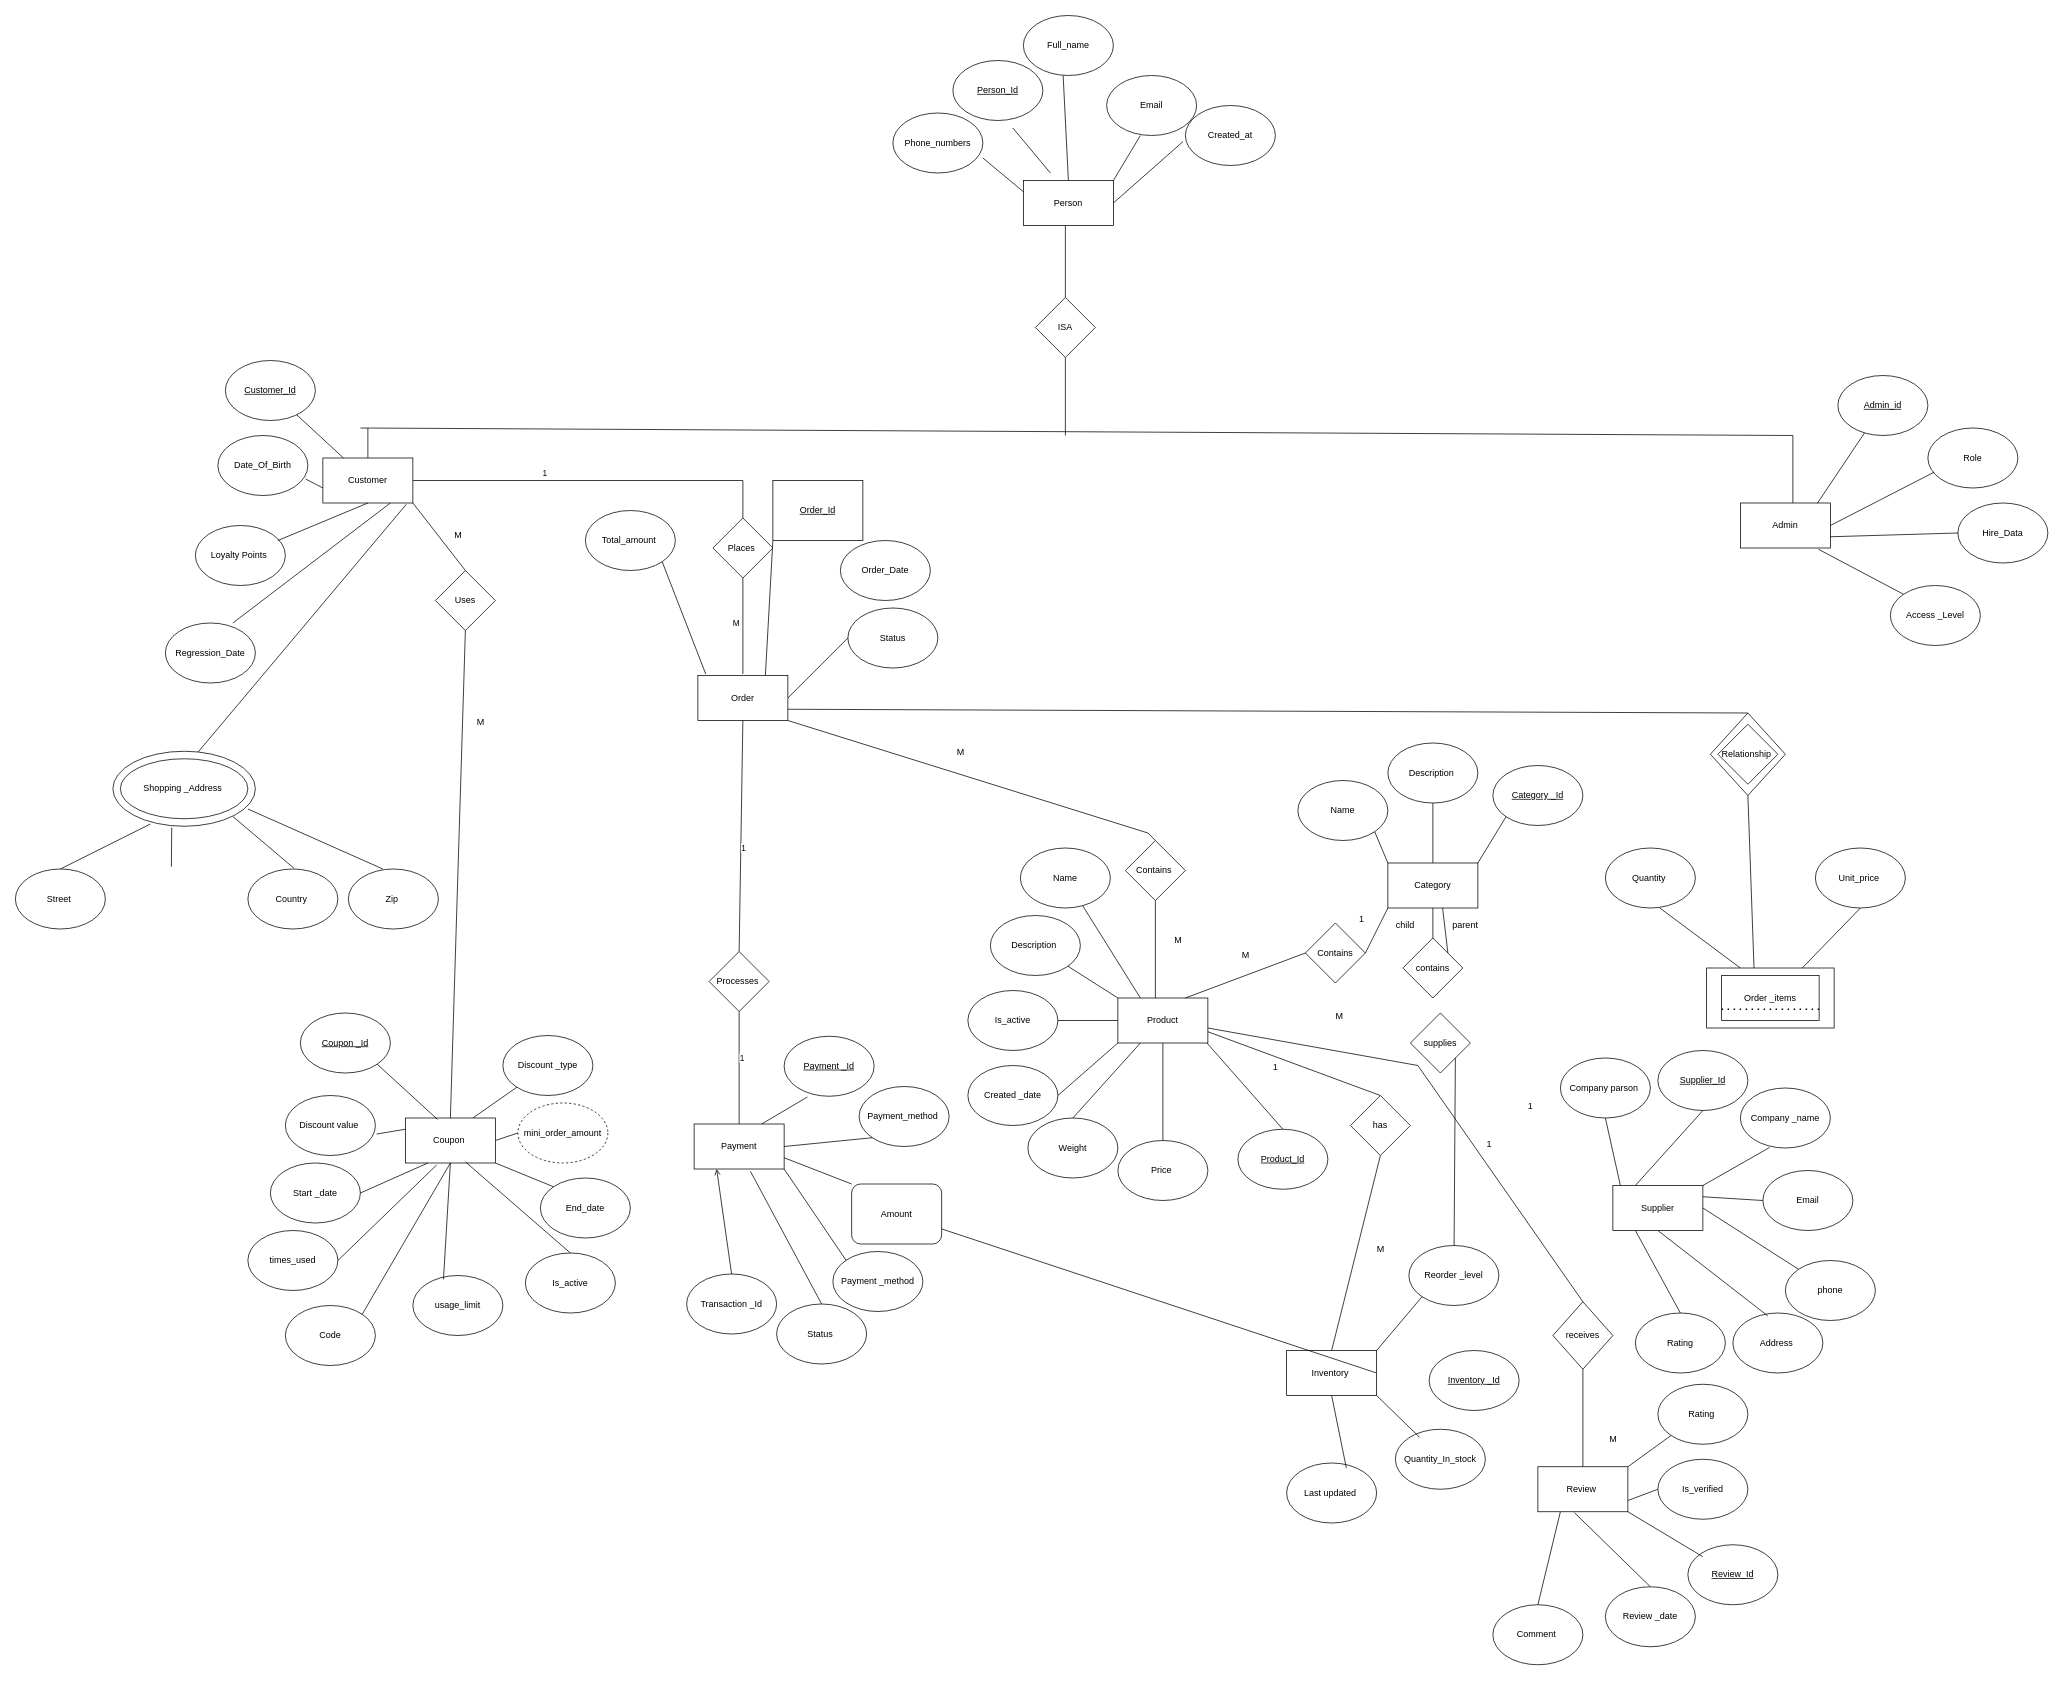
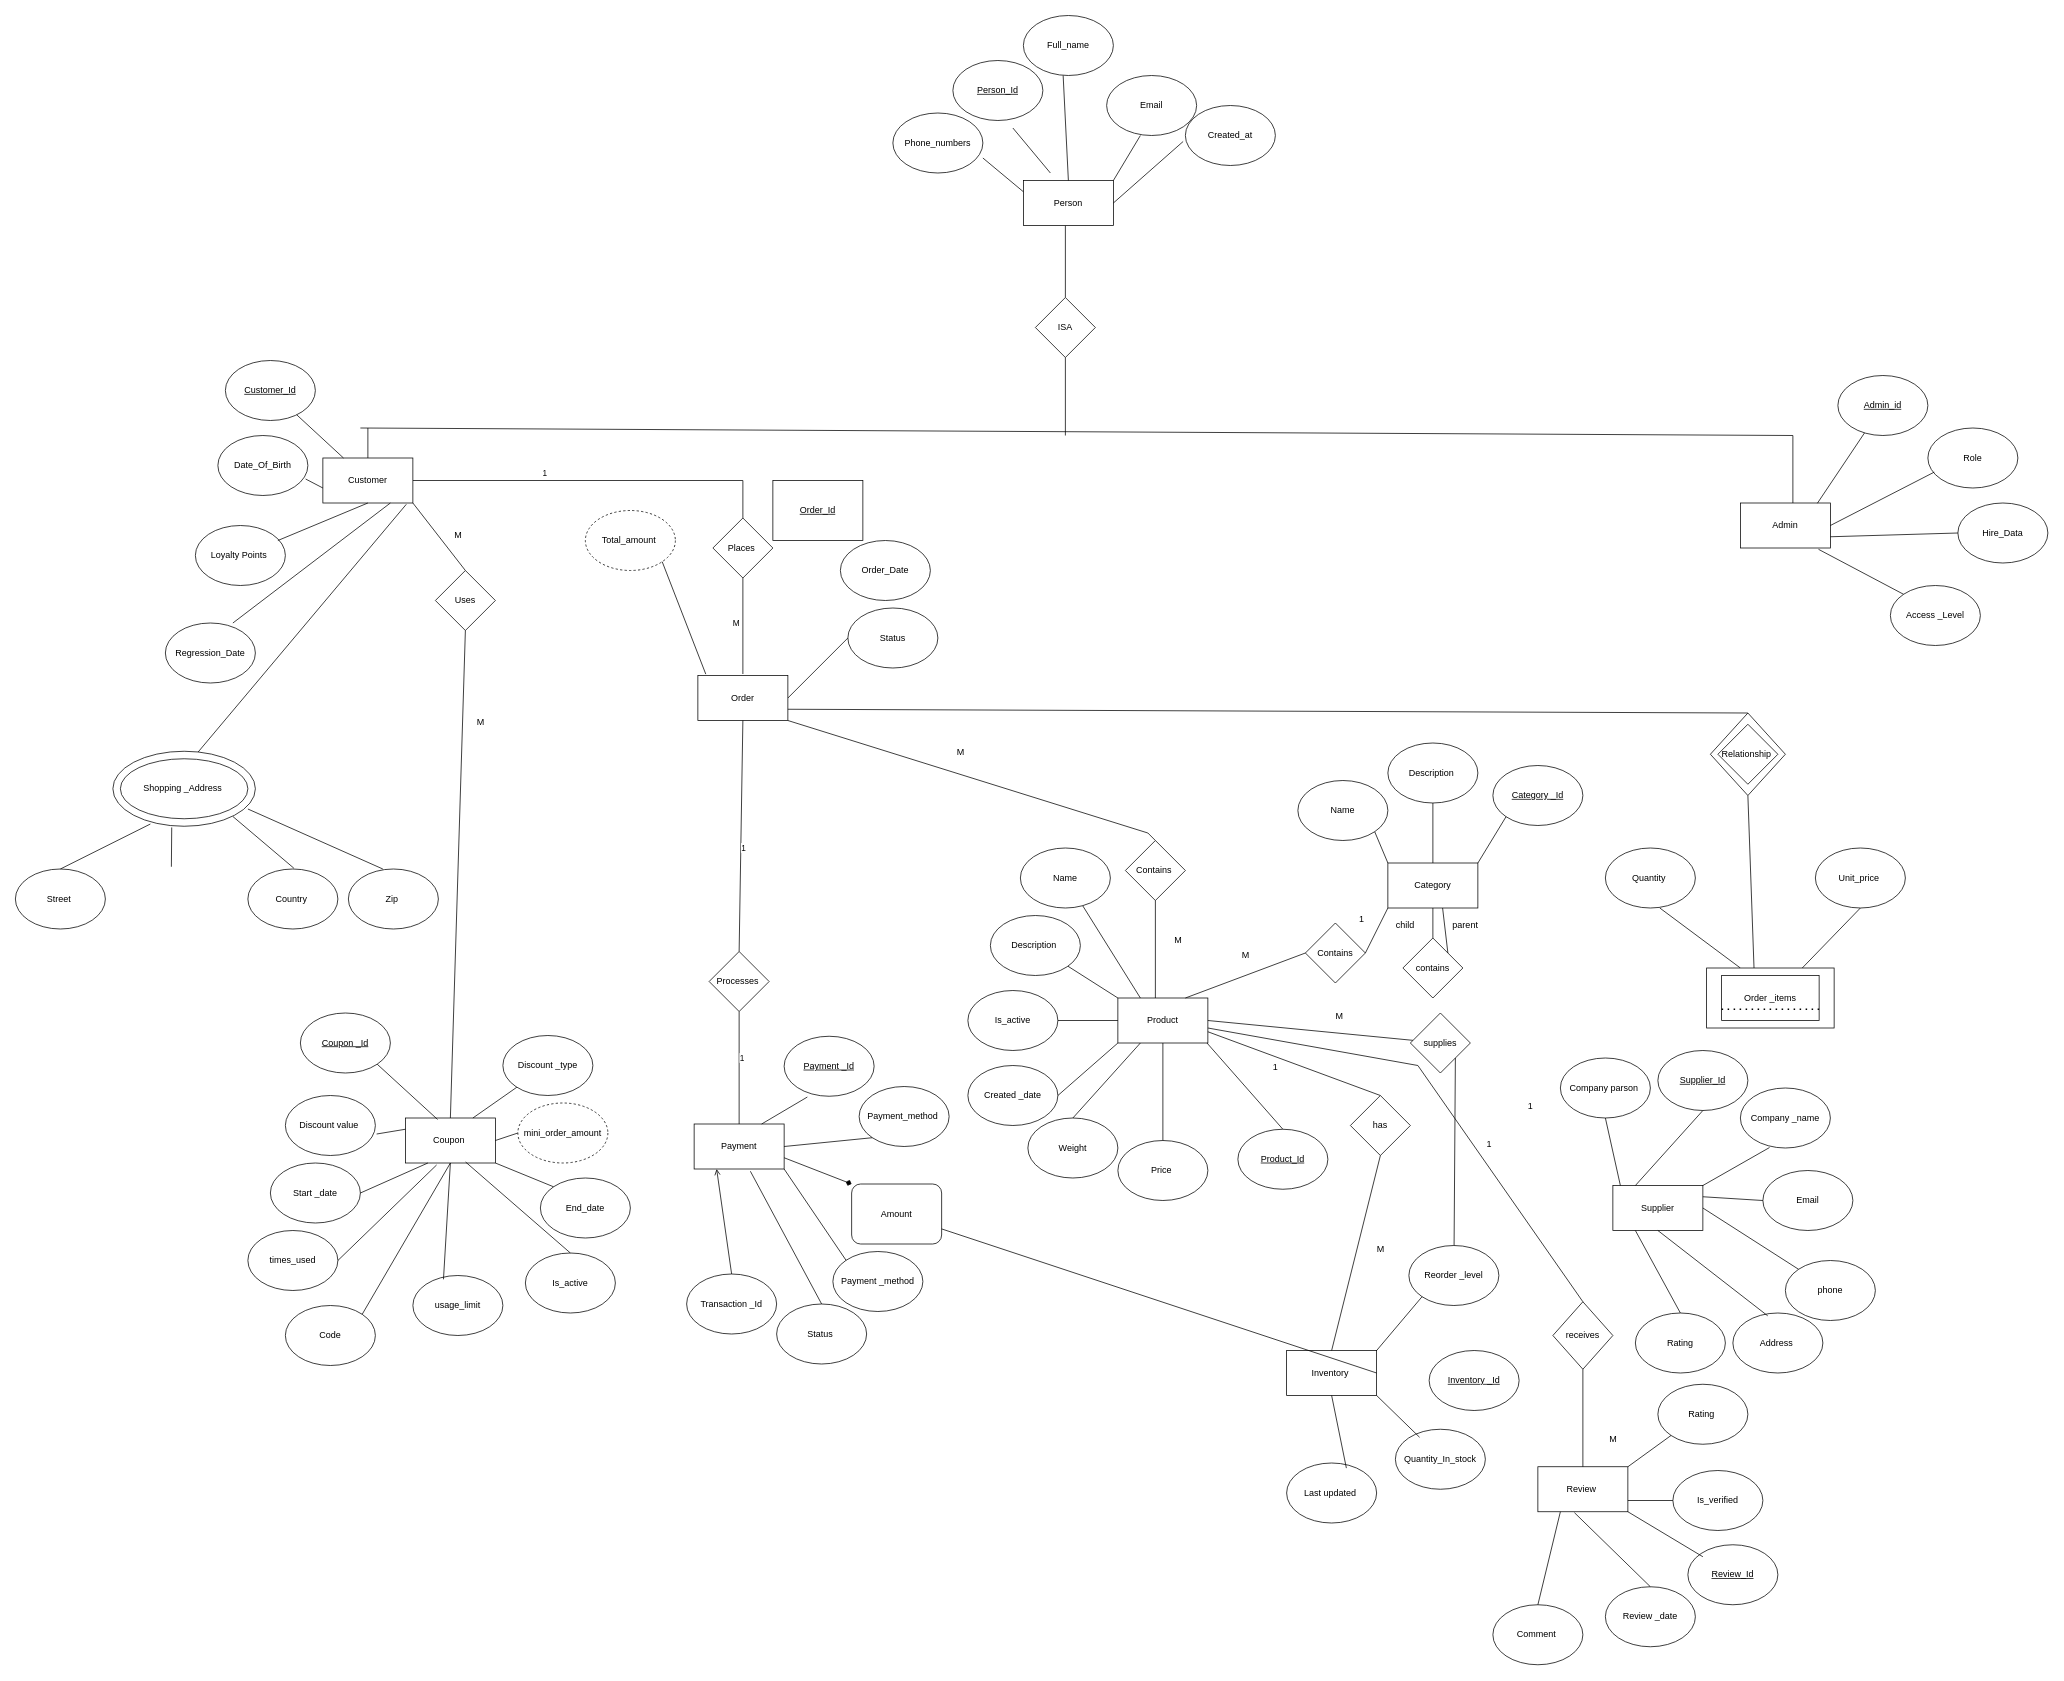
node "Total_amount": style solid -> dashed
edge "Order_Id" -- "Order": removed
edge "Product" -- "supplies": added
edge "Payment" -- "Amount": arrowhead none -> diamond
node "Is_verified": moved (1703, 1489) -> (1718, 1500)
